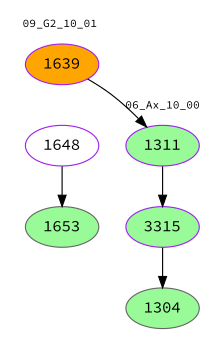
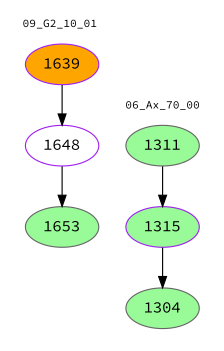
edge "1639" -> "1311": now "1639" -> "1648"
cluster "06_Ax_10_00": label "06_Ax_10_00" -> "06_Ax_70_00"
node "1311": color purple -> gray40
node "3315": label "3315" -> "1315"
